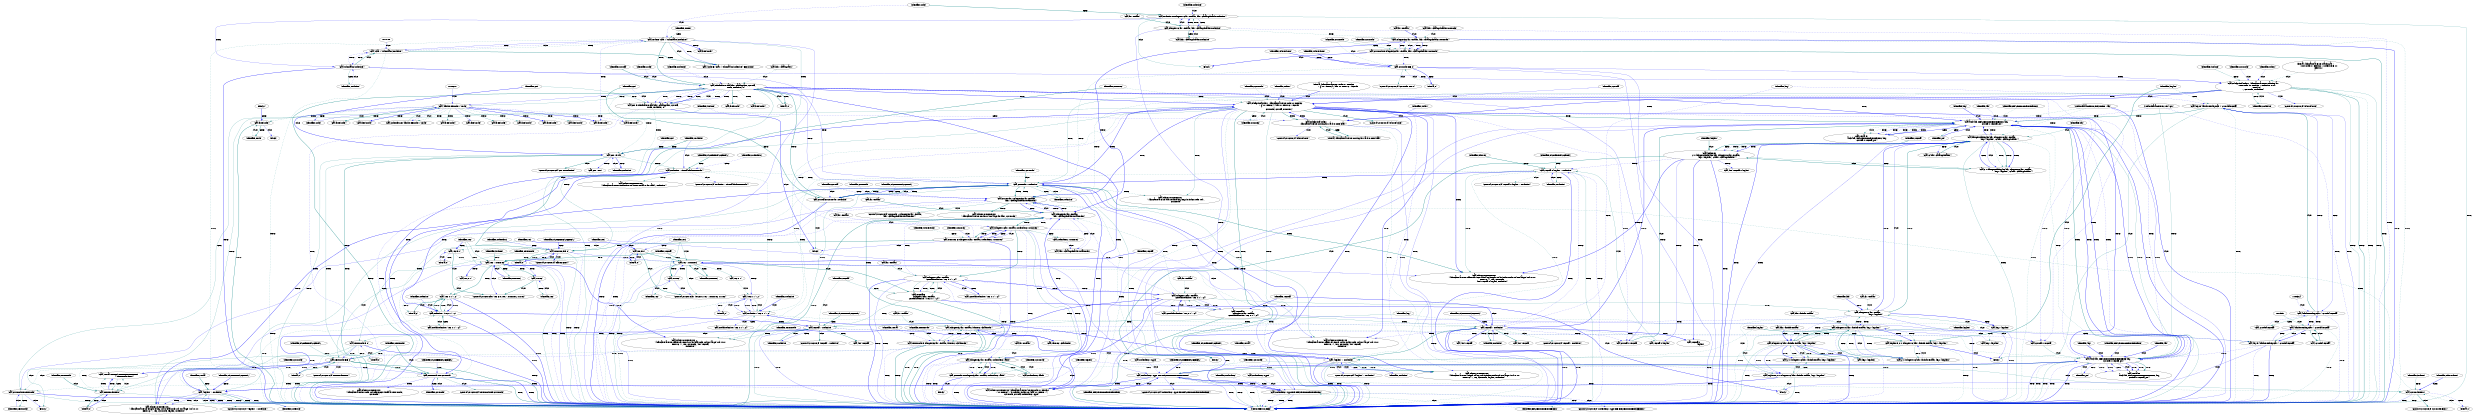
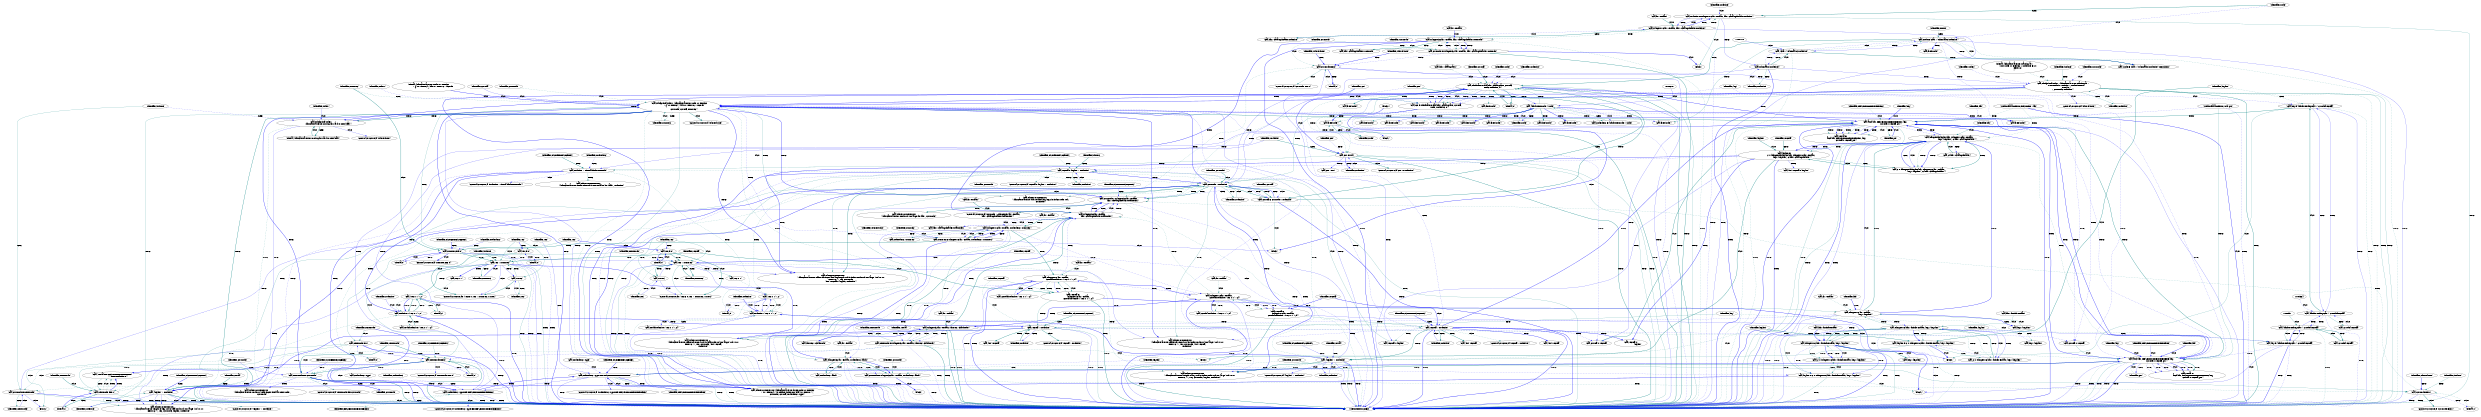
edge "(Call,tsk_getu32(fs->endian, hfs->catalog_header.rootNode))" -> "(Call,hfs->catalog_header.rootNode)": added, label "CFG:"
edge "(Call,node_desc = (hfs_btree_node *) node)" -> "(Call,(hfs_btree_node *) node)": label "AST: " -> "CFG: "
edge "(Call,node_desc->num_rec)" -> "(Call,hfs->catalog_header.totalNodes)": now "(Call,node_desc->num_rec)" -> "(Call,tsk_getu16(fs->endian, node_desc->num_rec))"
node "(ControlStructure,if (off_rec == 0))": label "(ControlStructure,if (off_rec == 0))" -> "(ControlStructure,if (num_rec == 0))"
